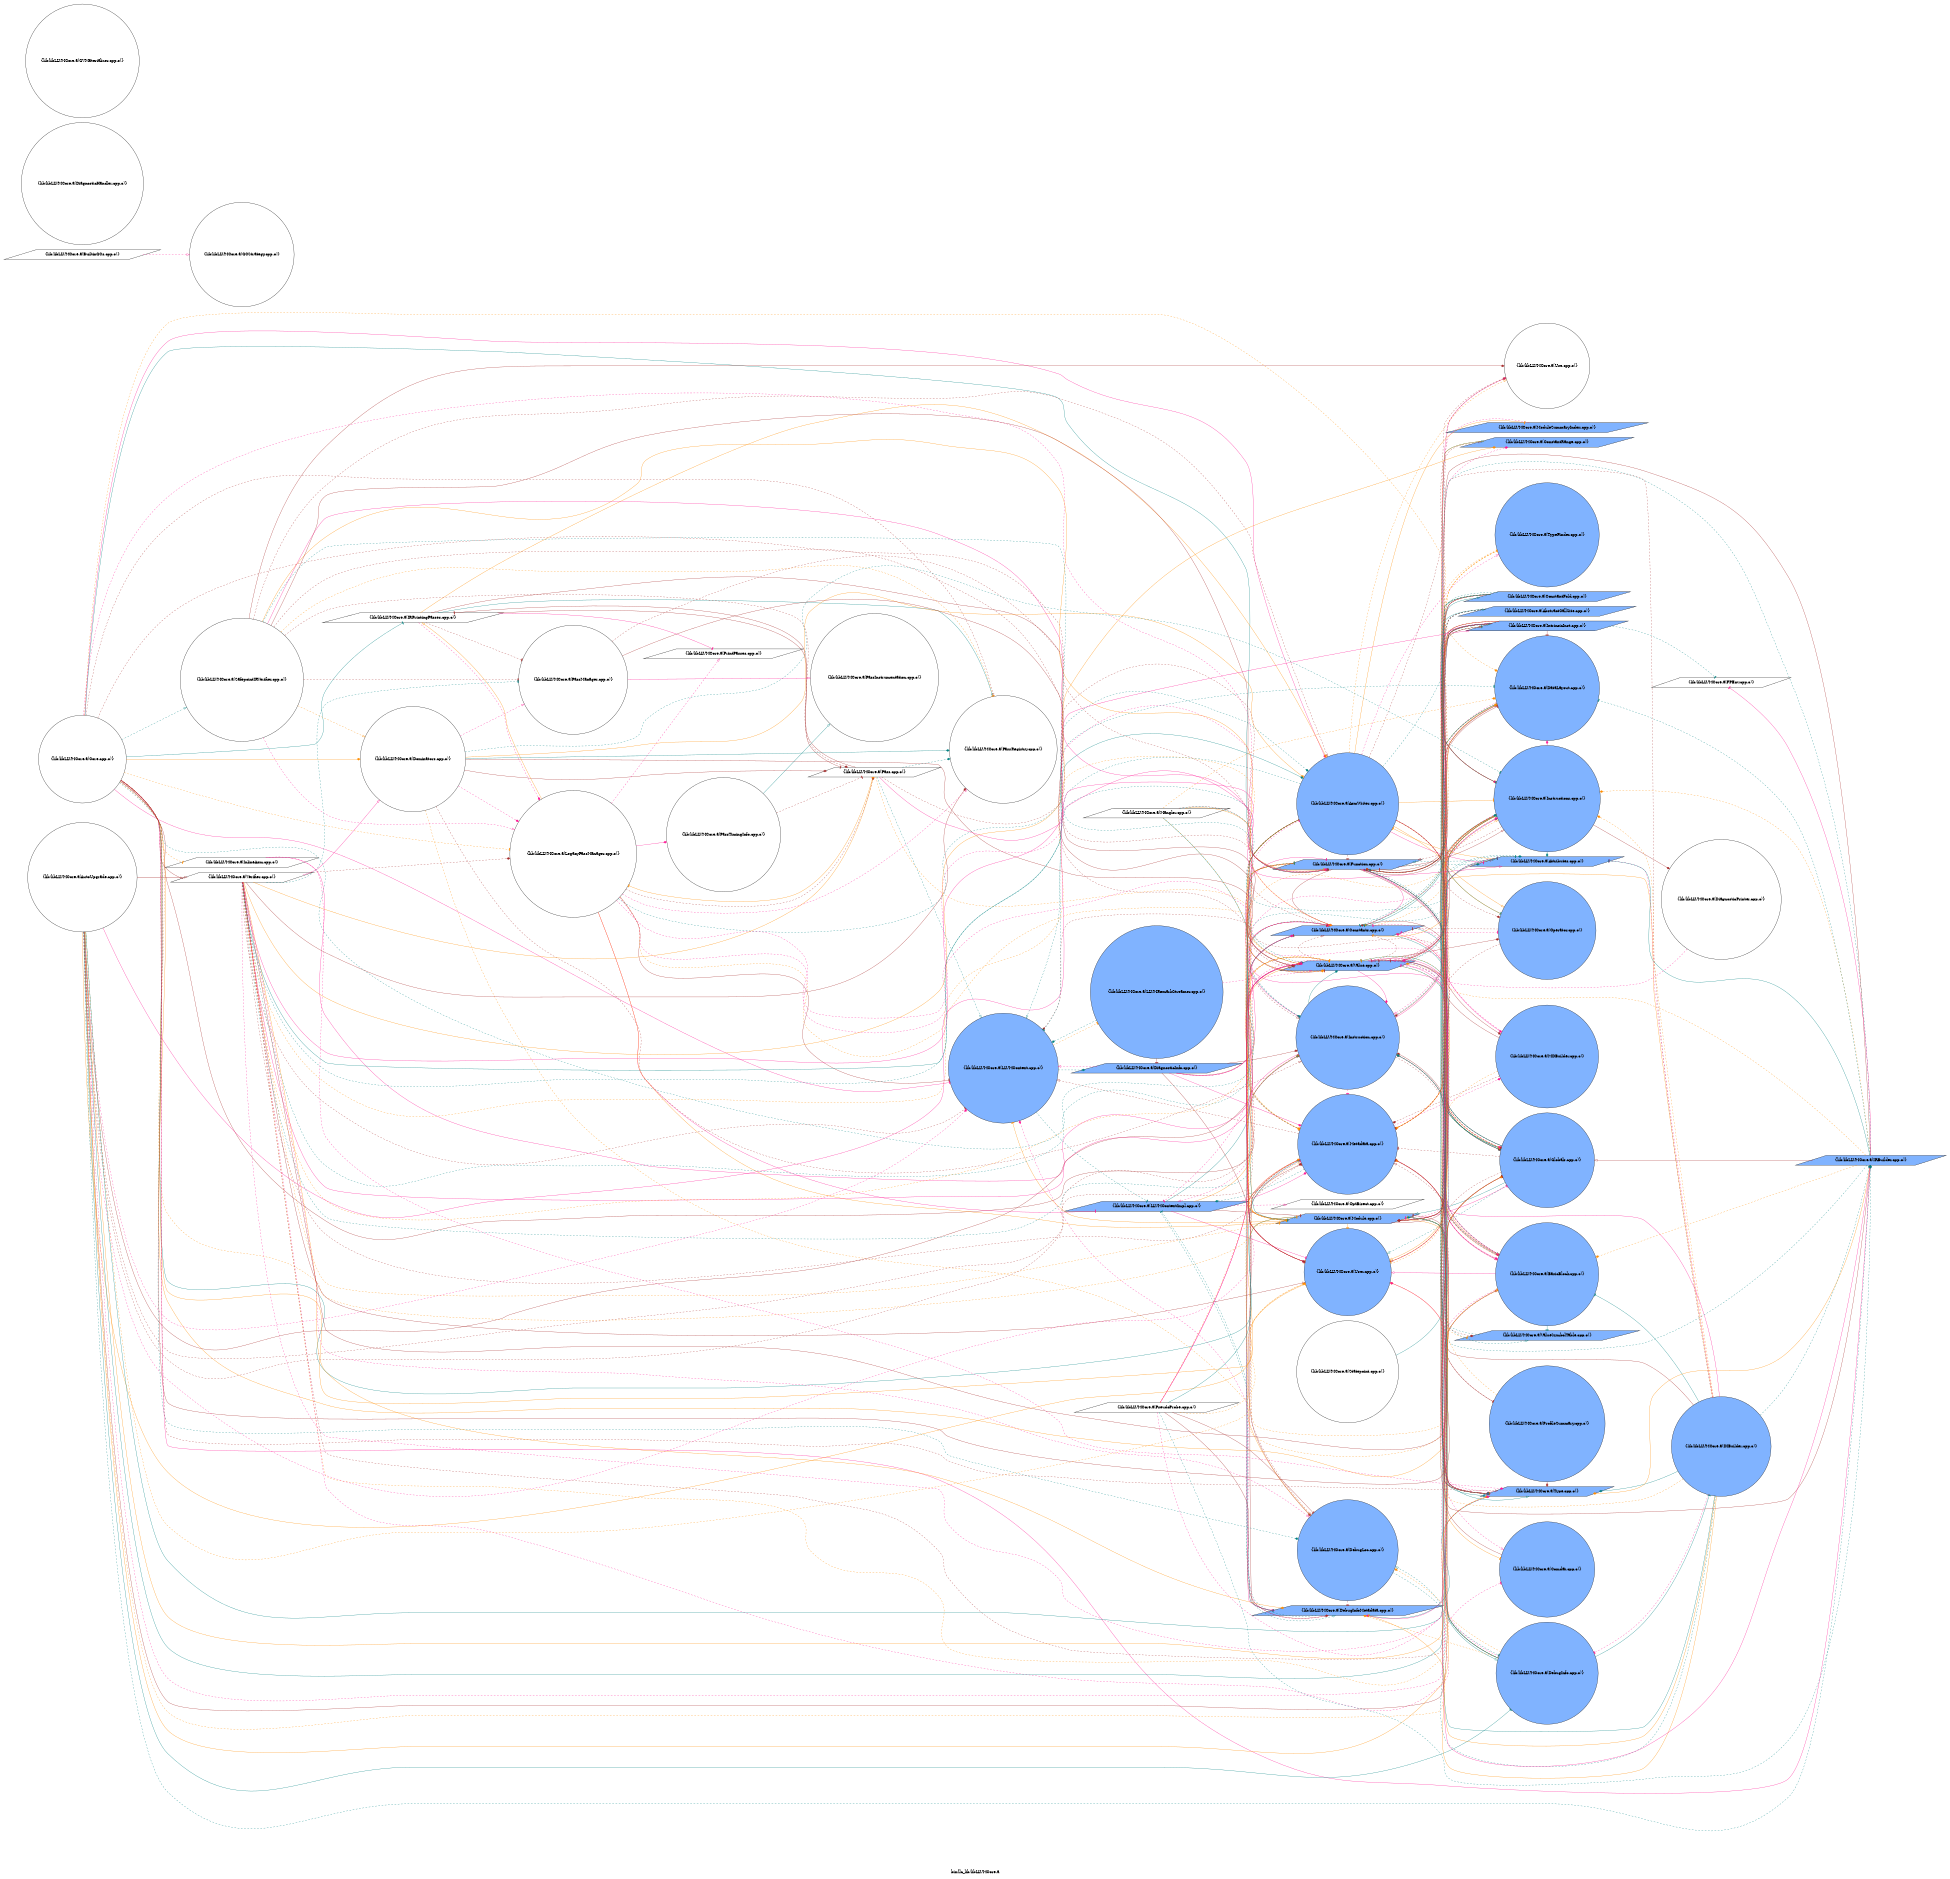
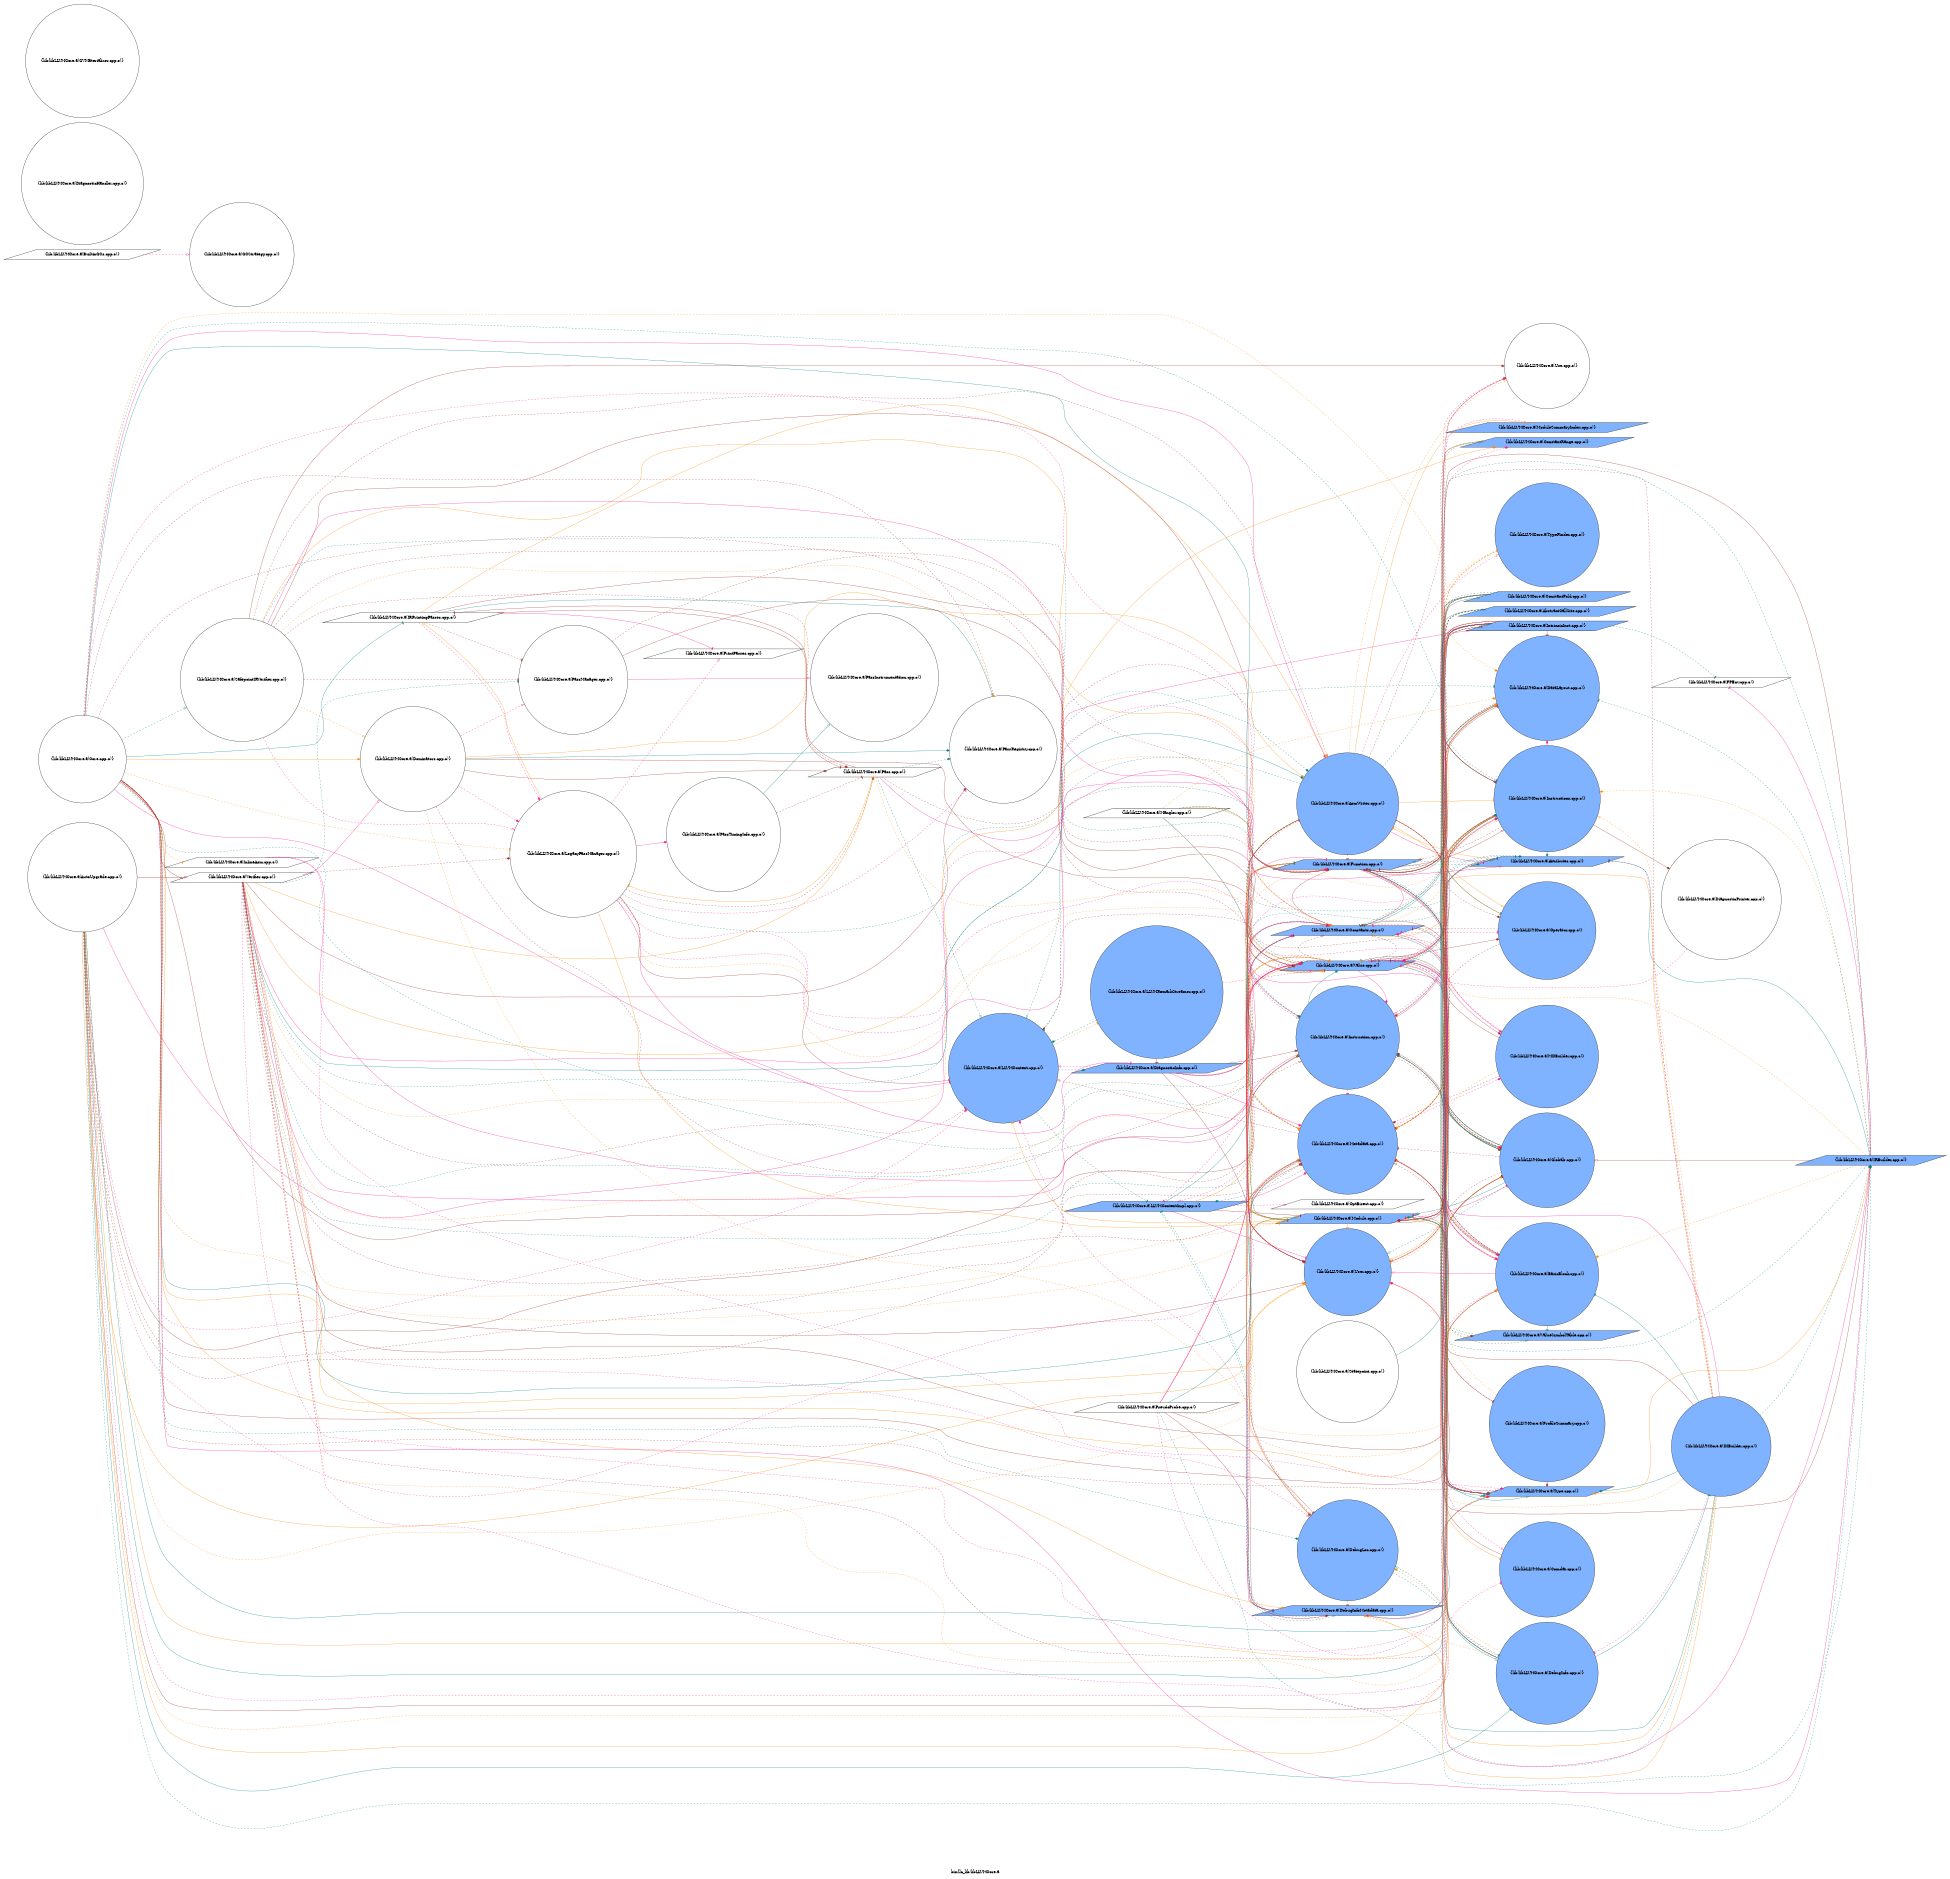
edge "{lib/libLLVMCore.a(Dominators.cpp.o)}" -> "{lib/libLLVMCore.a(Instructions.cpp.o)}": now "{lib/libLLVMCore.a(Core.cpp.o)}" -> "{lib/libLLVMCore.a(Instructions.cpp.o)}"
edge "{lib/libLLVMCore.a(DIBuilder.cpp.o)}" -> "{lib/libLLVMCore.a(Instructions.cpp.o)}": arrowhead diamond -> onormal
edge "{lib/libLLVMCore.a(LegacyPassManager.cpp.o)}" -> "{lib/libLLVMCore.a(LLVMContextImpl.cpp.o)}": now "{lib/libLLVMCore.a(LegacyPassManager.cpp.o)}" -> "{lib/libLLVMCore.a(DiagnosticInfo.cpp.o)}"
